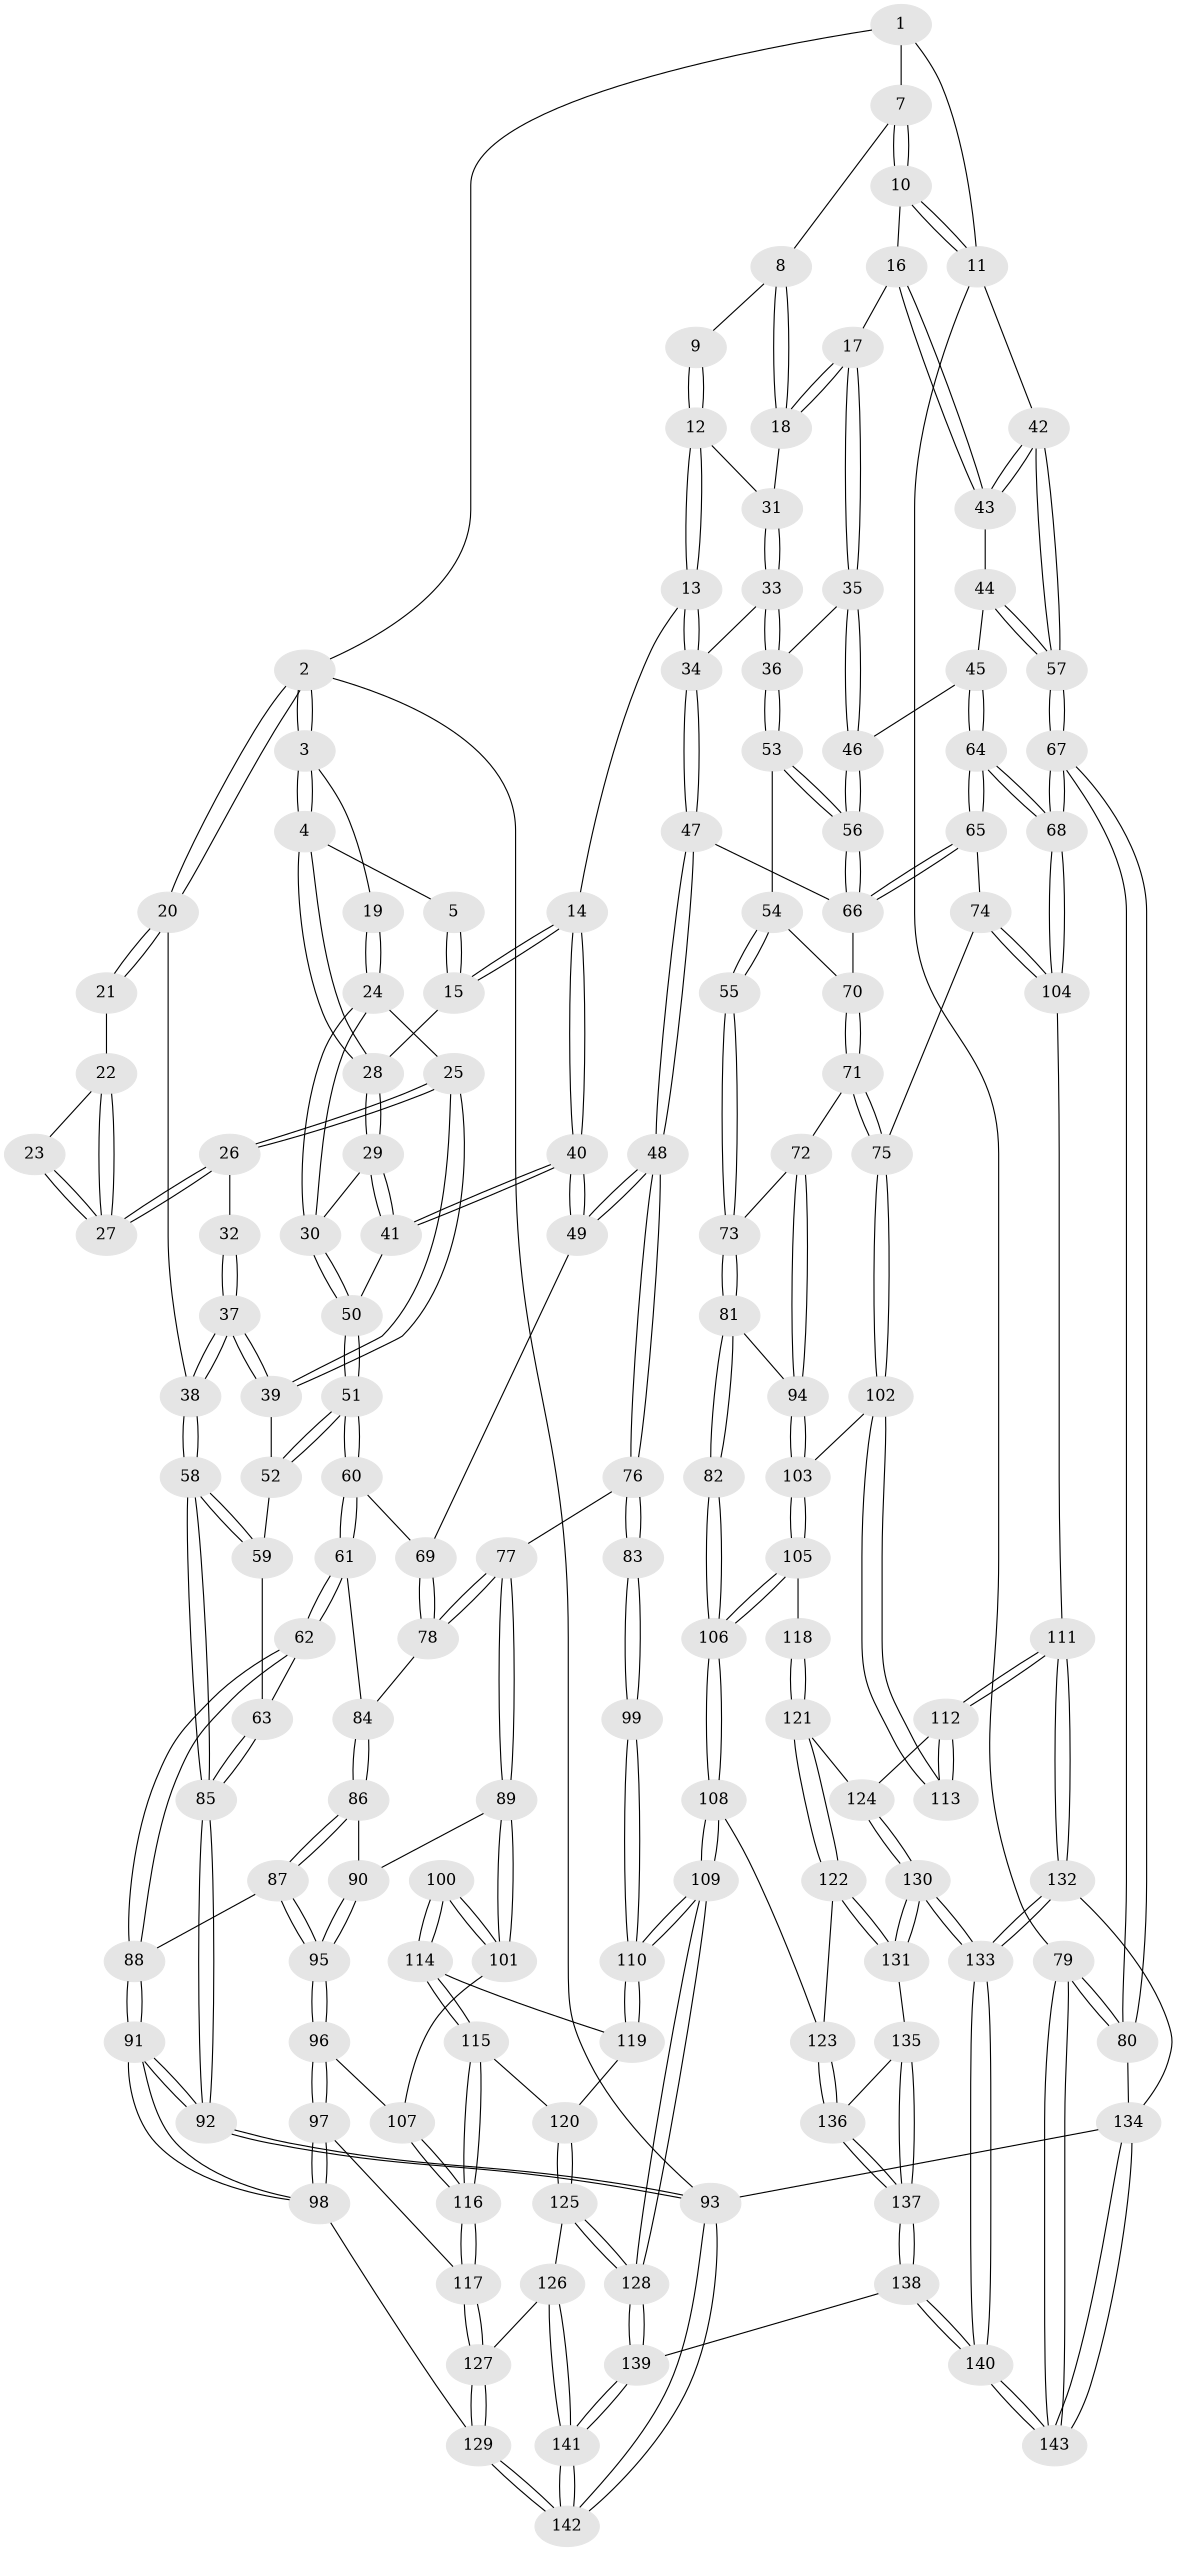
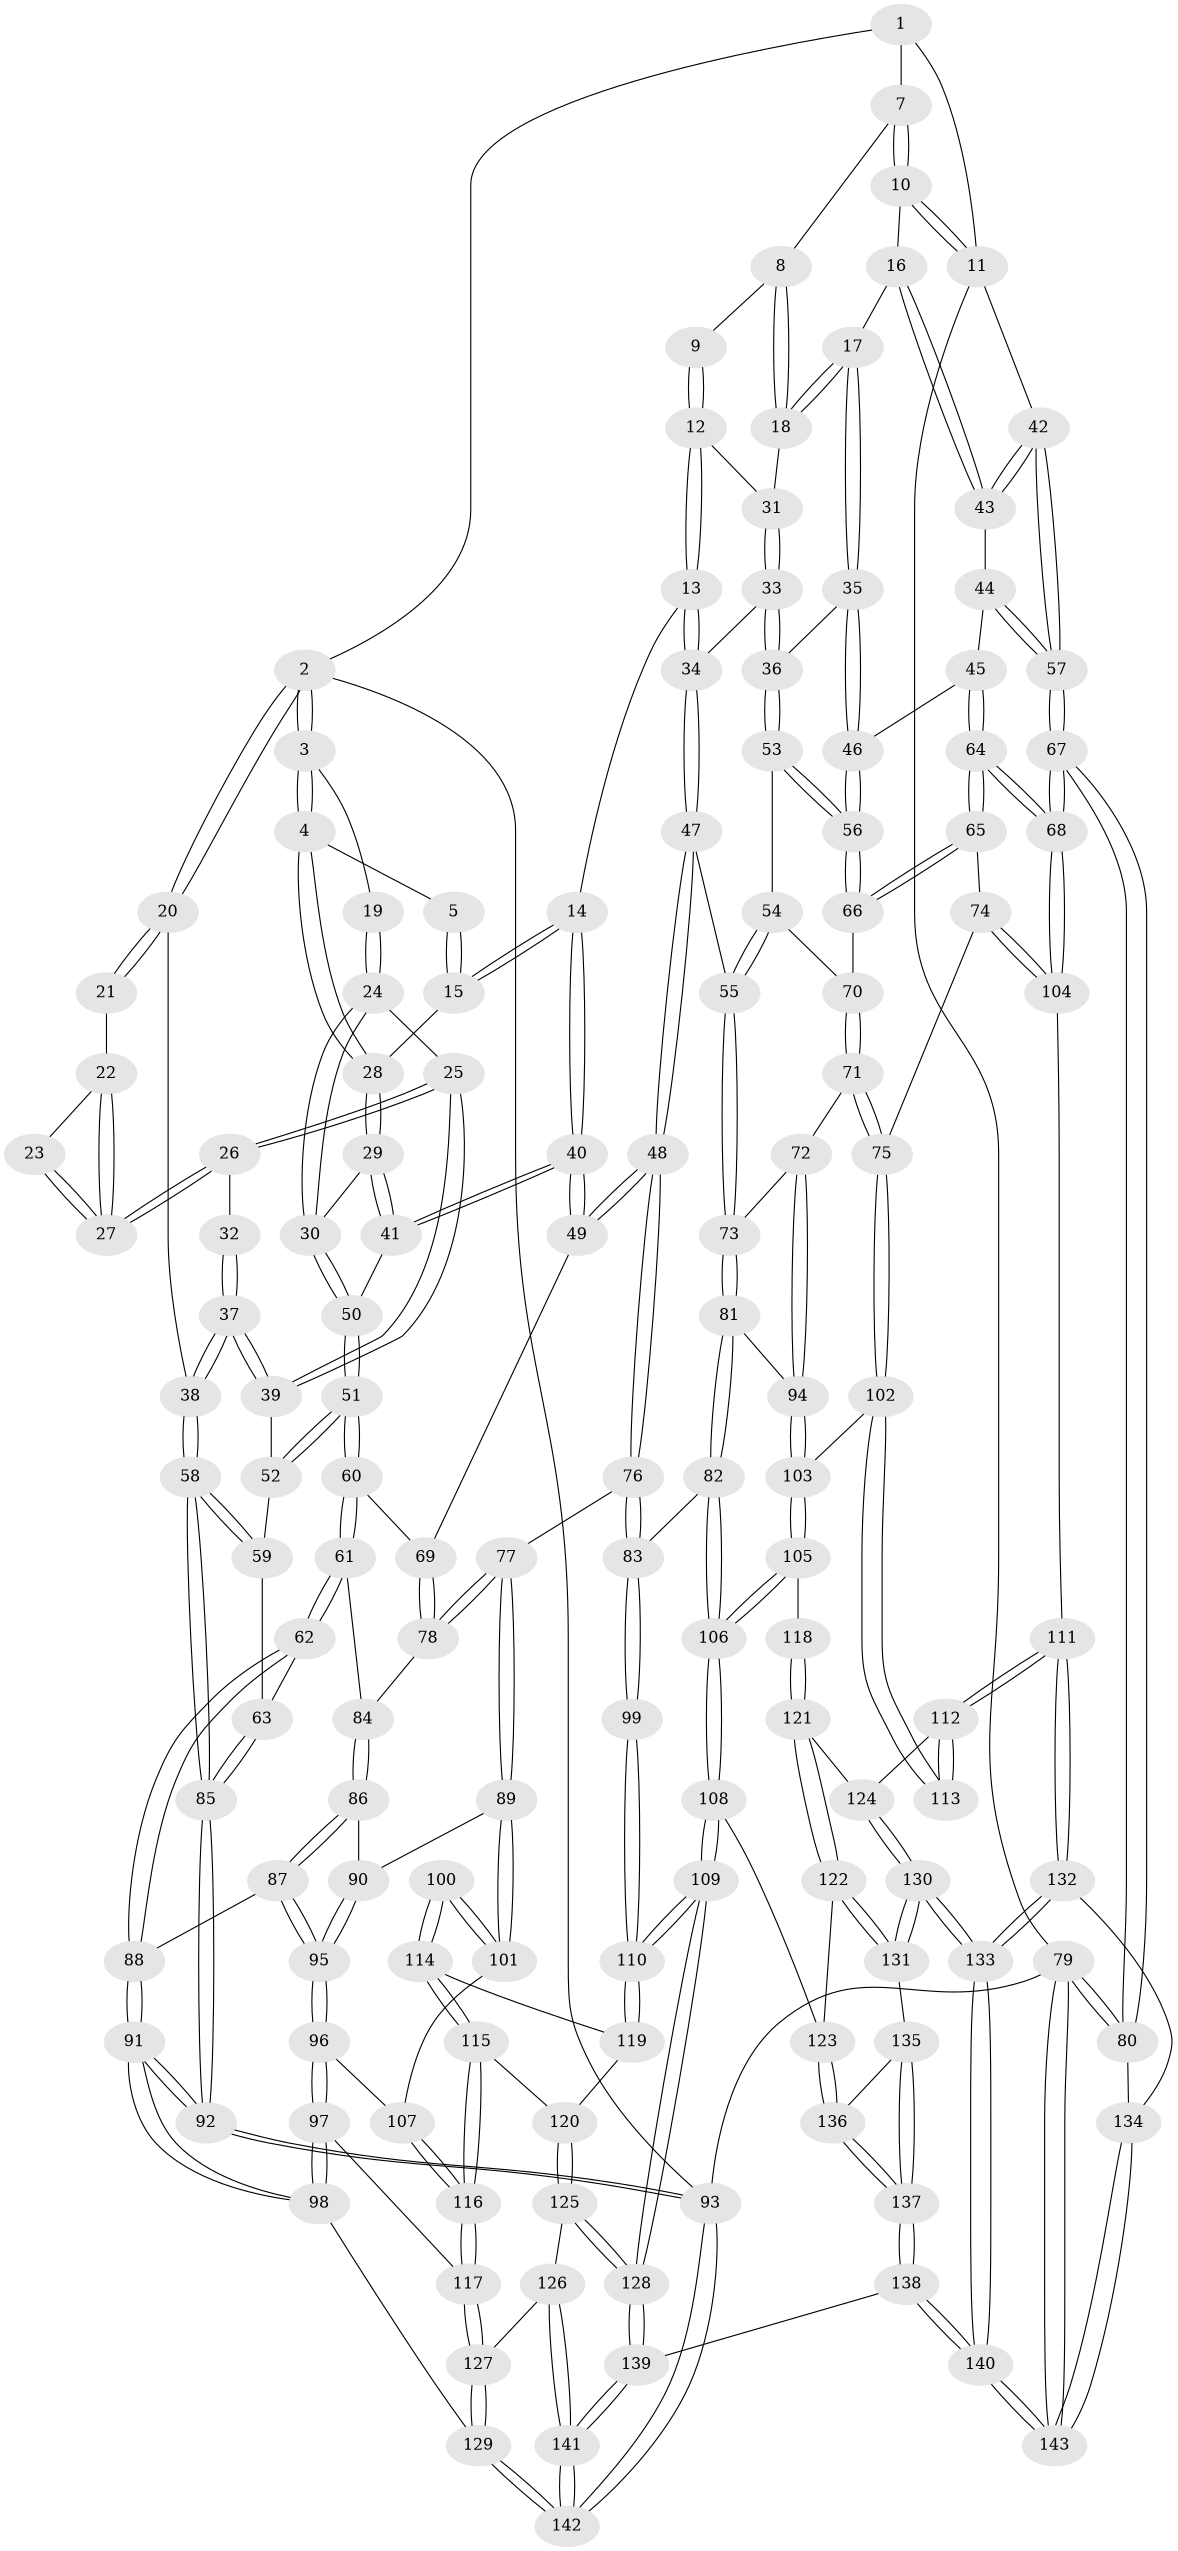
edge "47" -- "66": now "47" -- "55"
edge "82" -- "83": added
edge "134" -- "93": now "79" -- "93"
